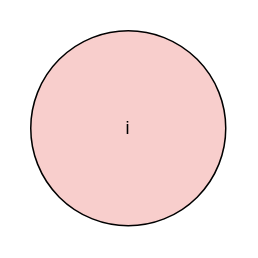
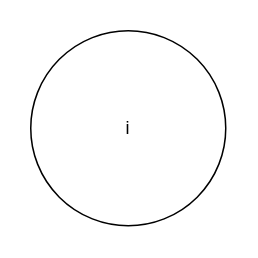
node "i": fillcolor #f8cecc -> #ffffff
